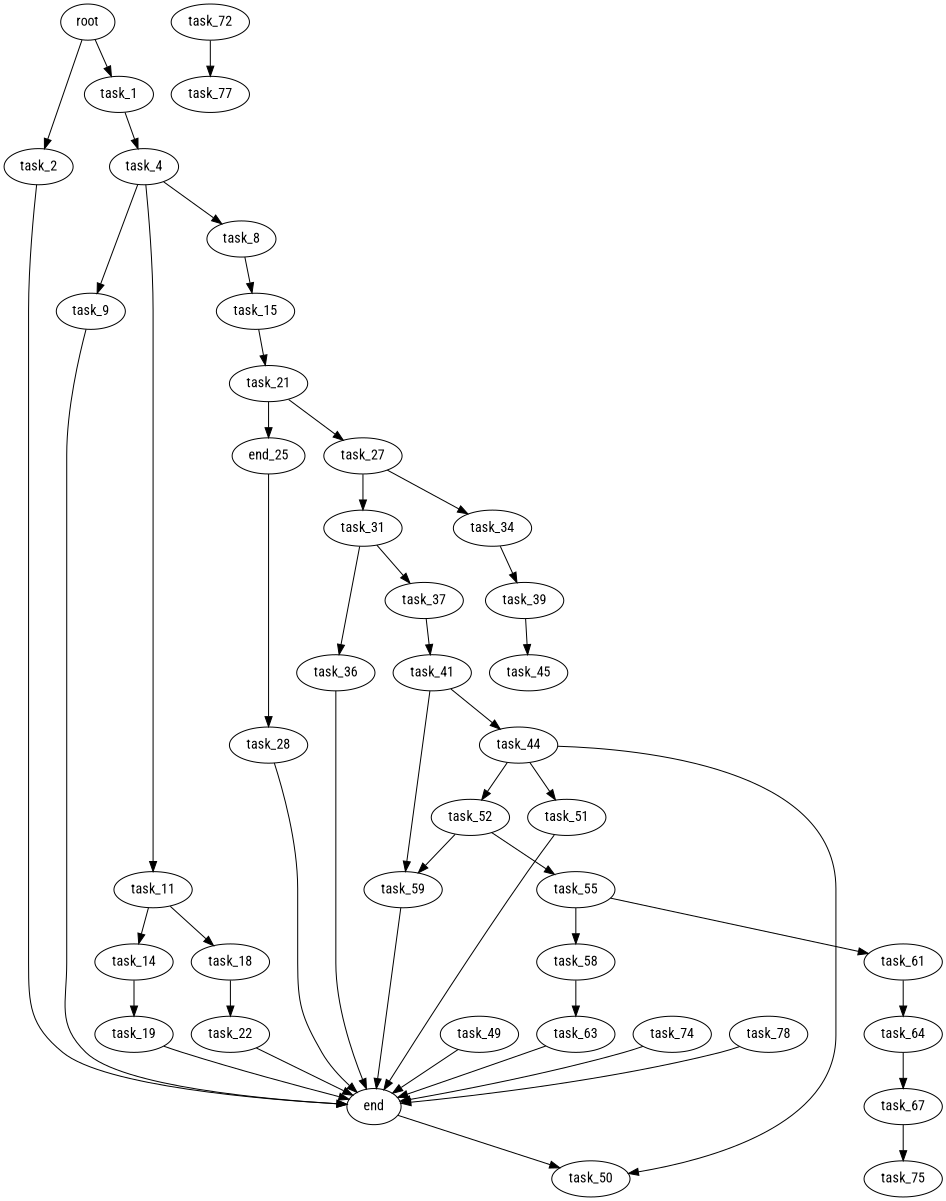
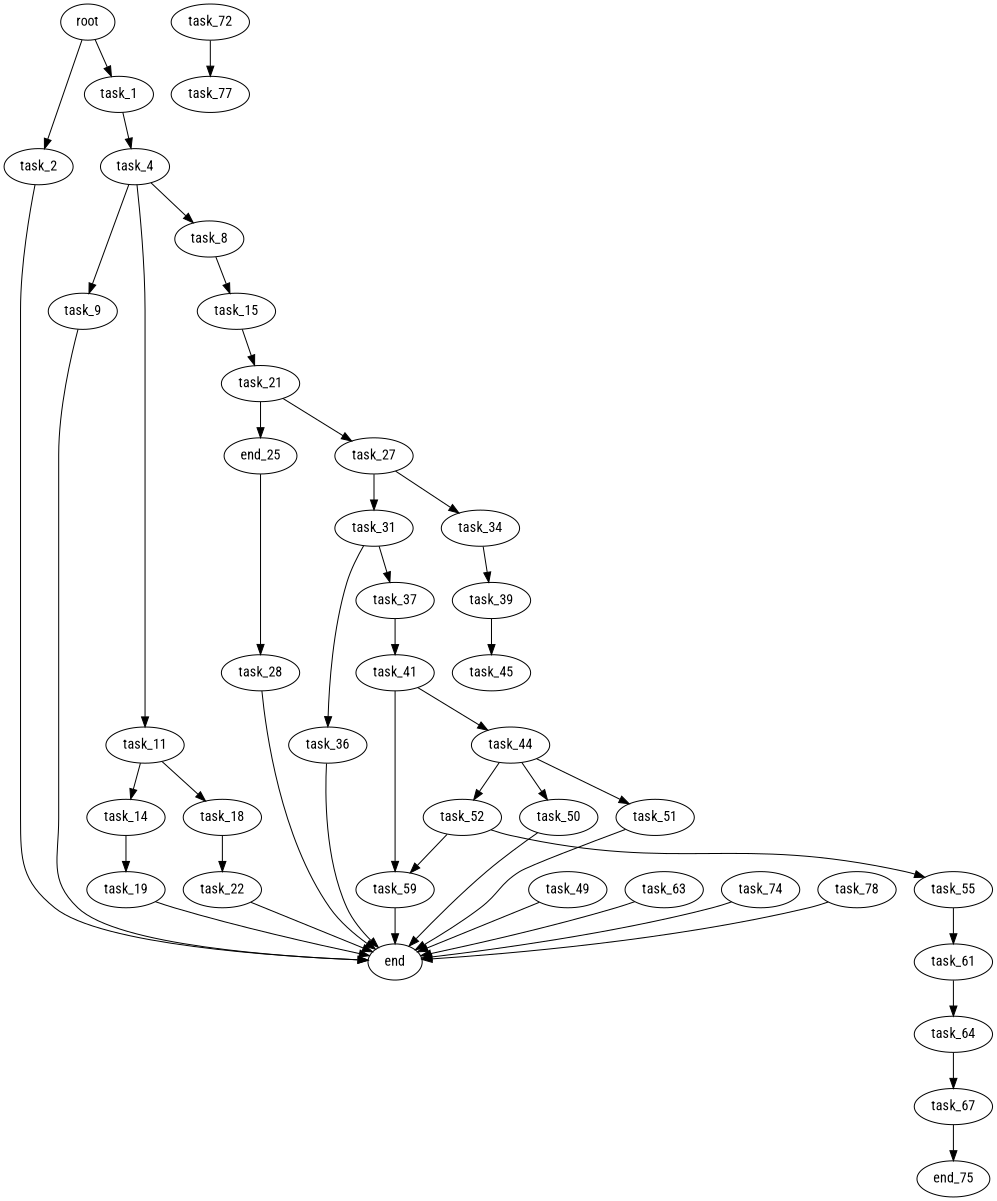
node "task_58": removed
edge "end" -> "task_50": reversed
node "task_75": label "task_75" -> "end_75"
